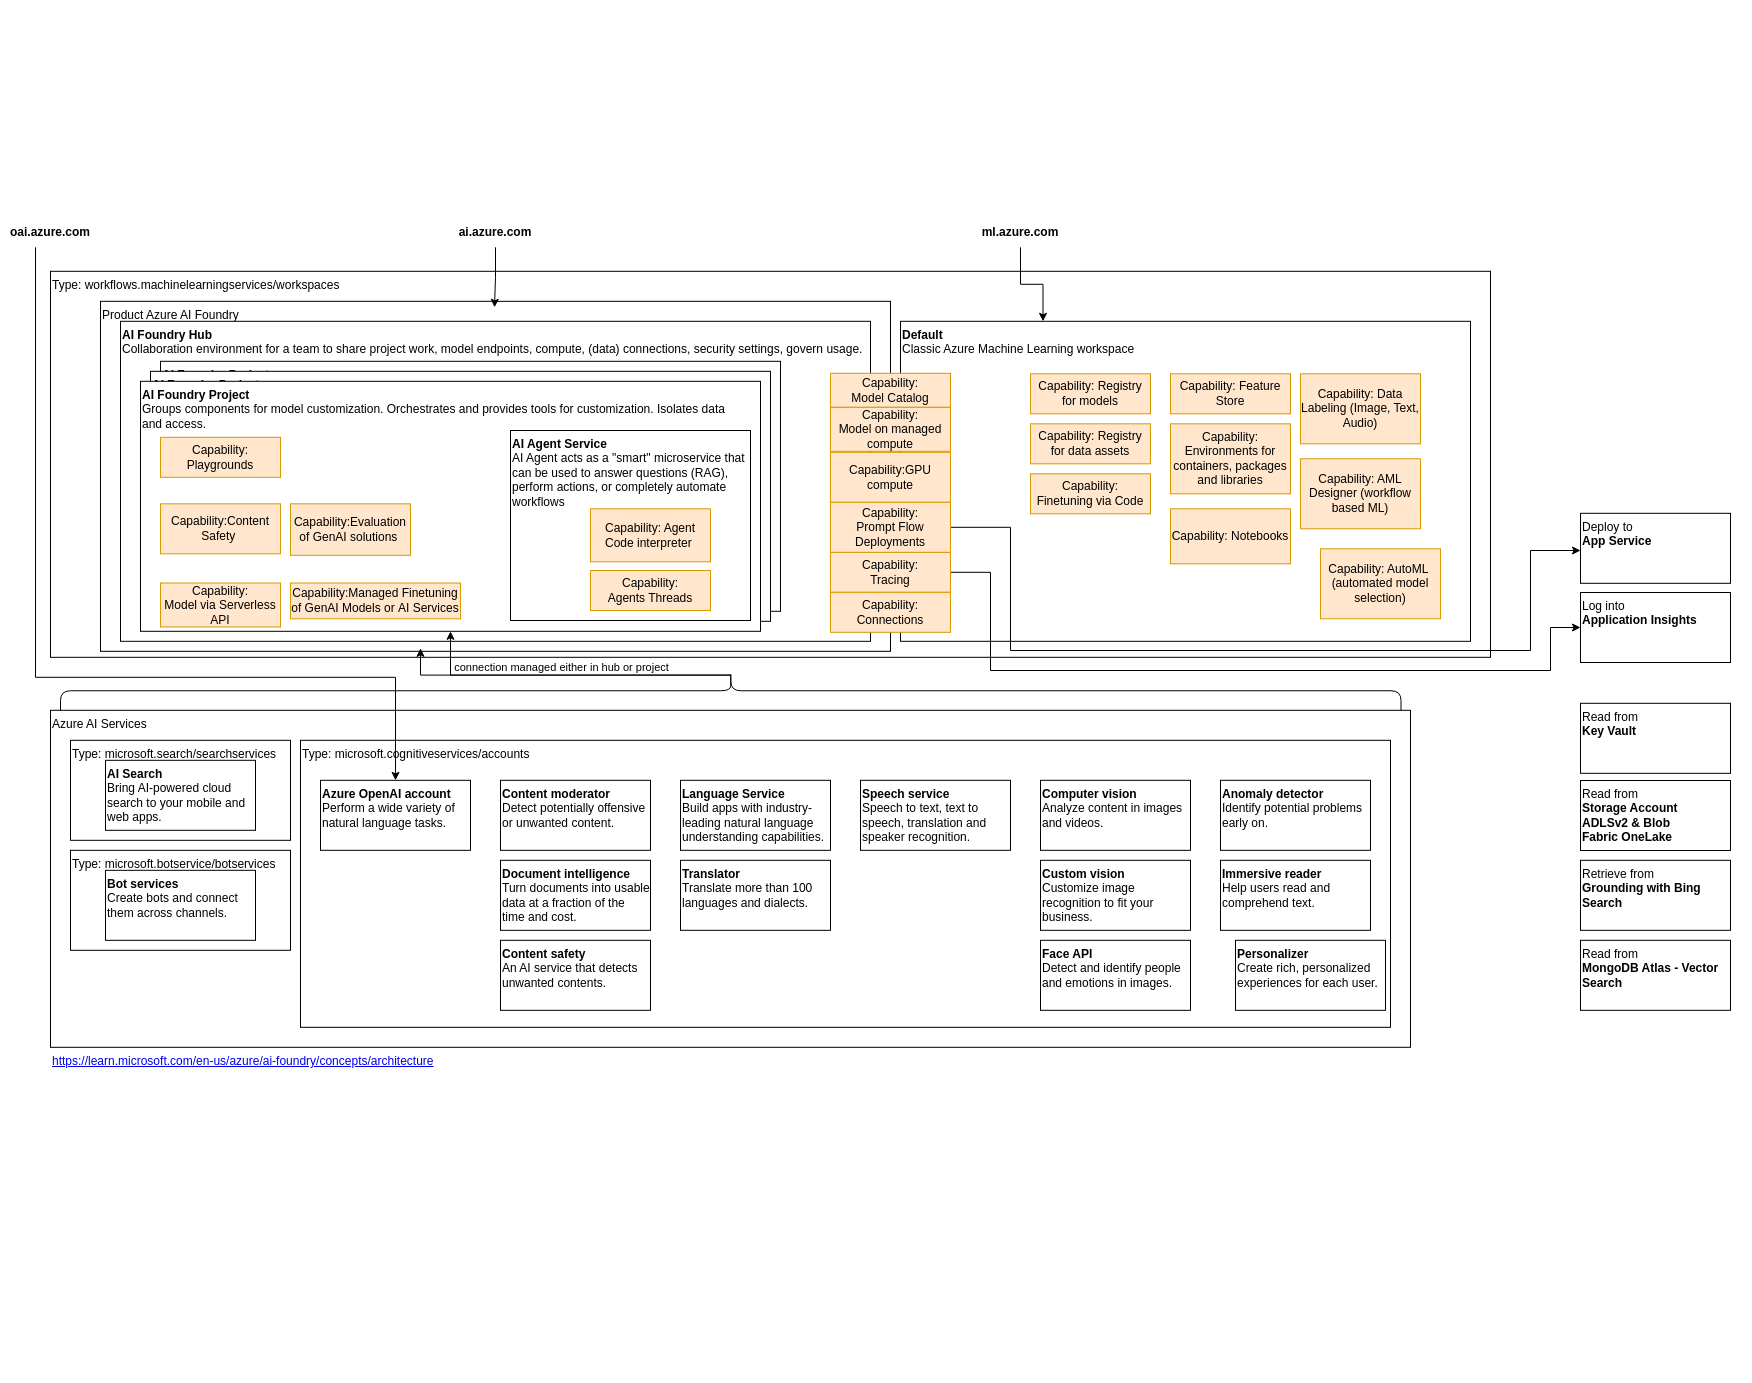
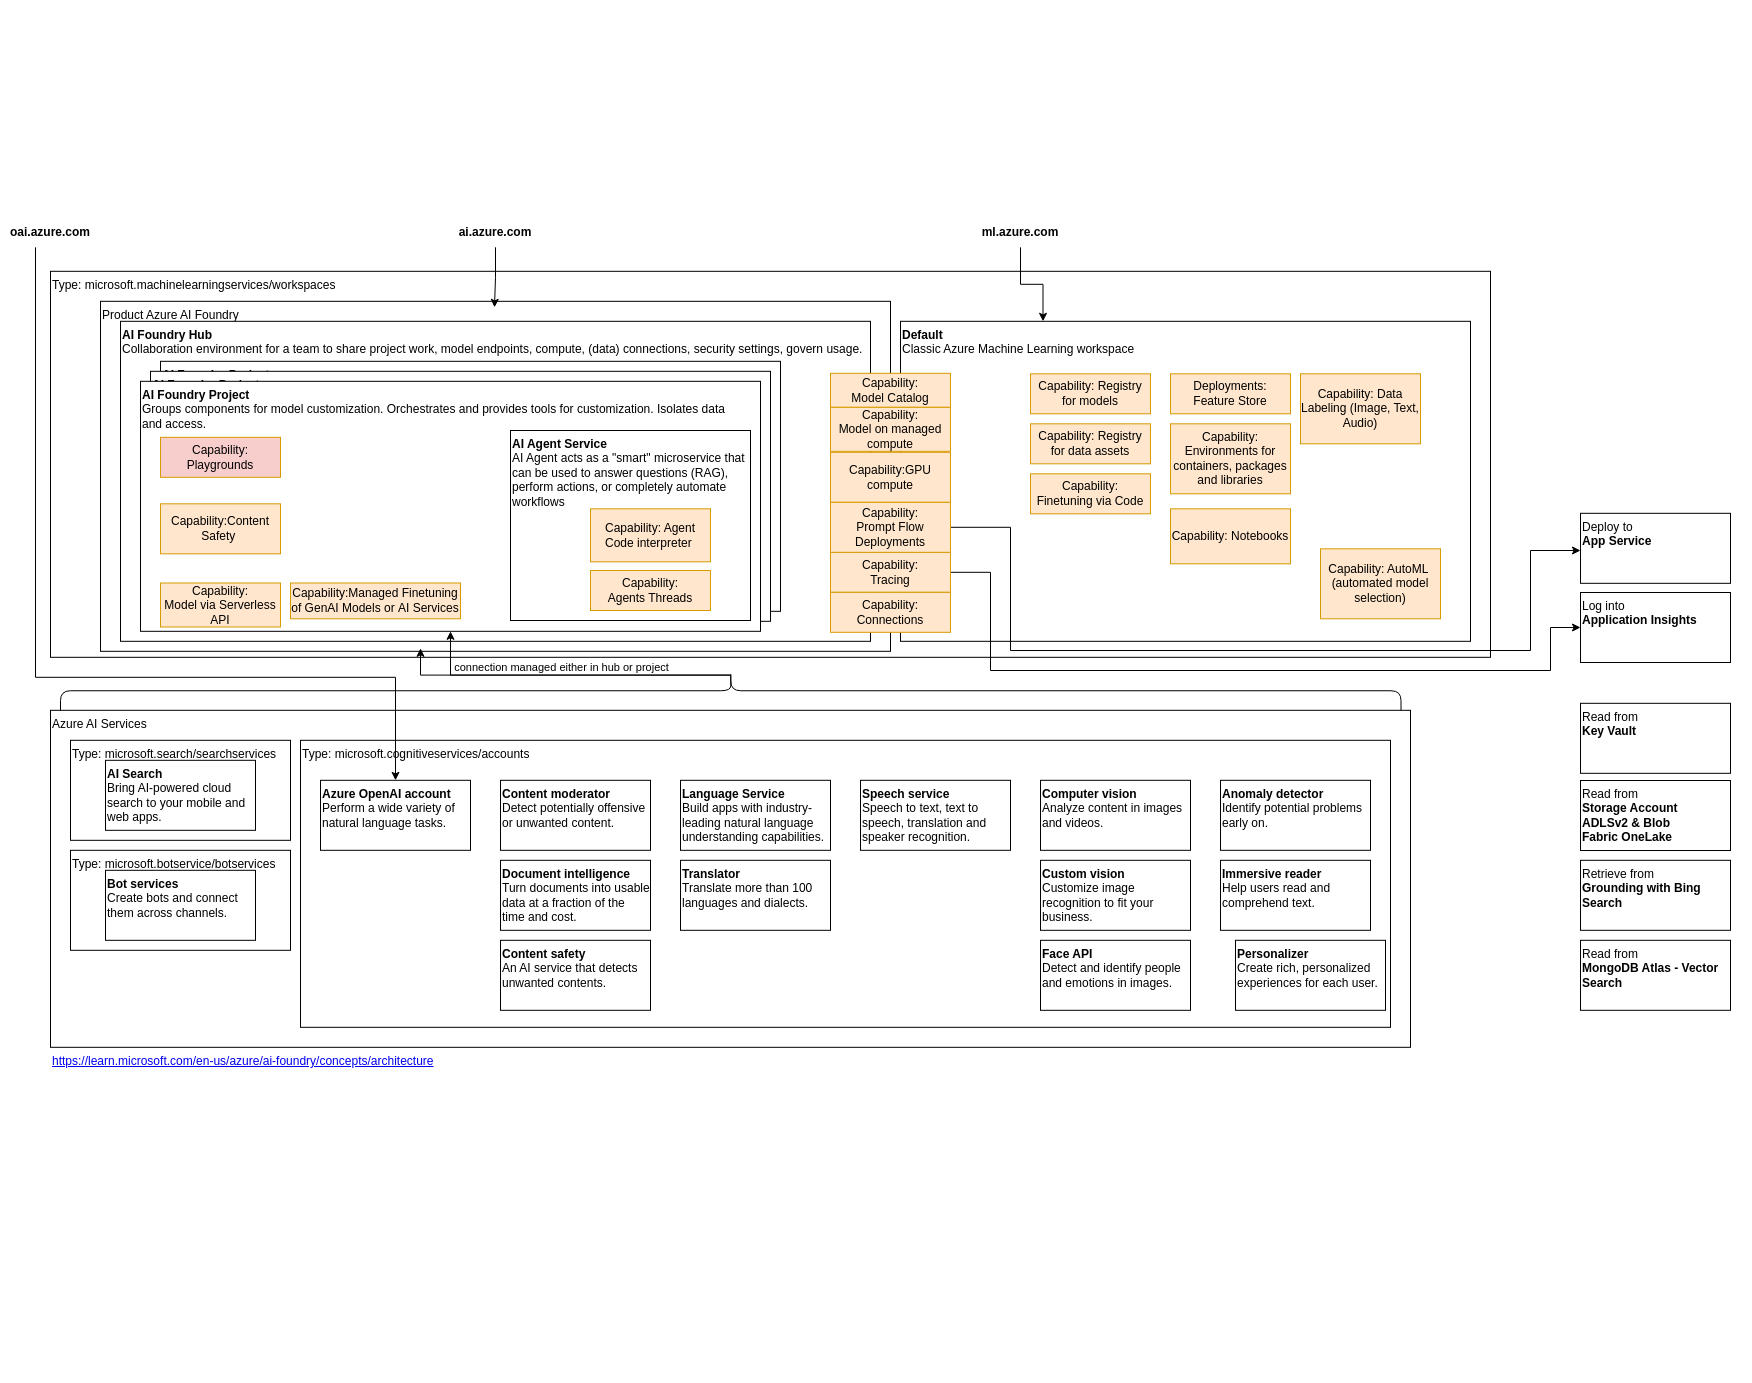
node "Type: workflows.machinelearningservices/workspaces": label "Type: workflows.machinelearningservices/workspaces" -> "Type: microsoft.machinelearningservices/workspaces"
node "Capability: Feature Store": label "Capability: Feature Store" -> "Deployments: Feature Store"
node "Capability: Playgrounds": fillcolor #ffe6cc -> #f8cecc
node "Capability: AML Designer (workflow based ML)": removed
node "Capability:Evaluation of GenAI solutions": removed
